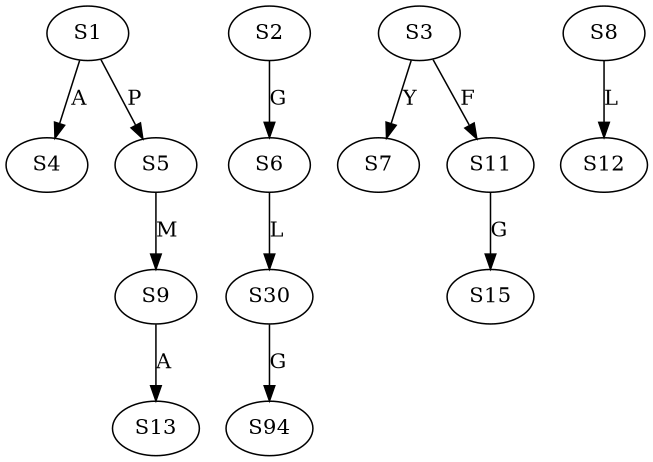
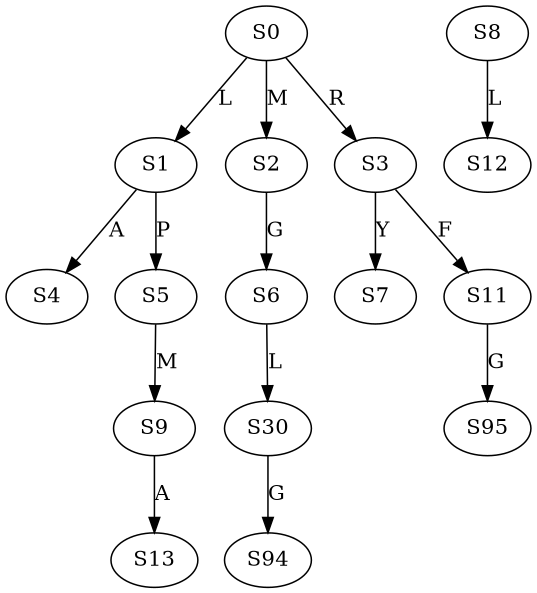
node "S0": added
node "S15": label "S15" -> "S95"
